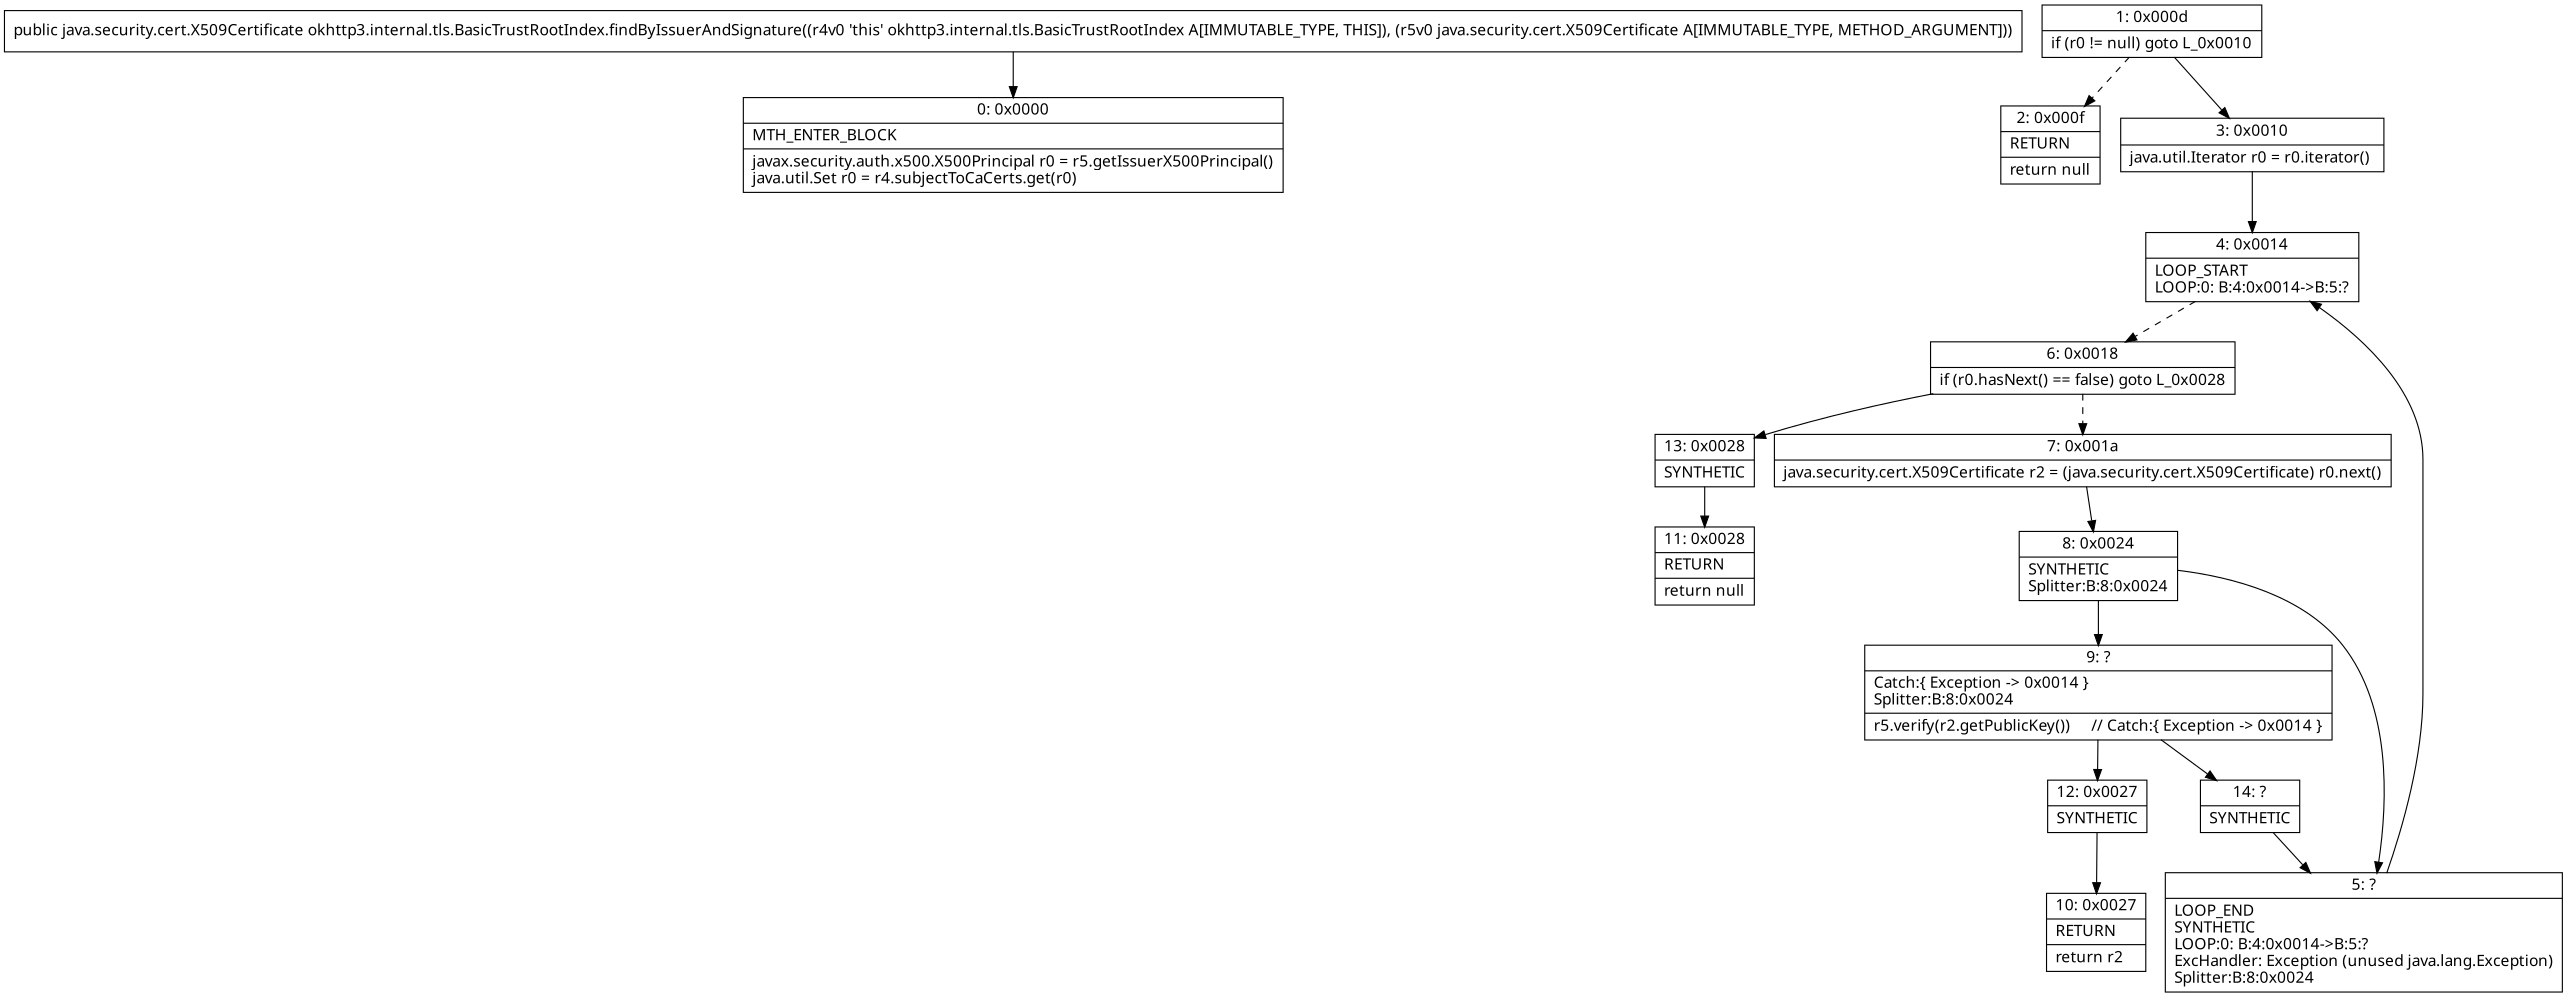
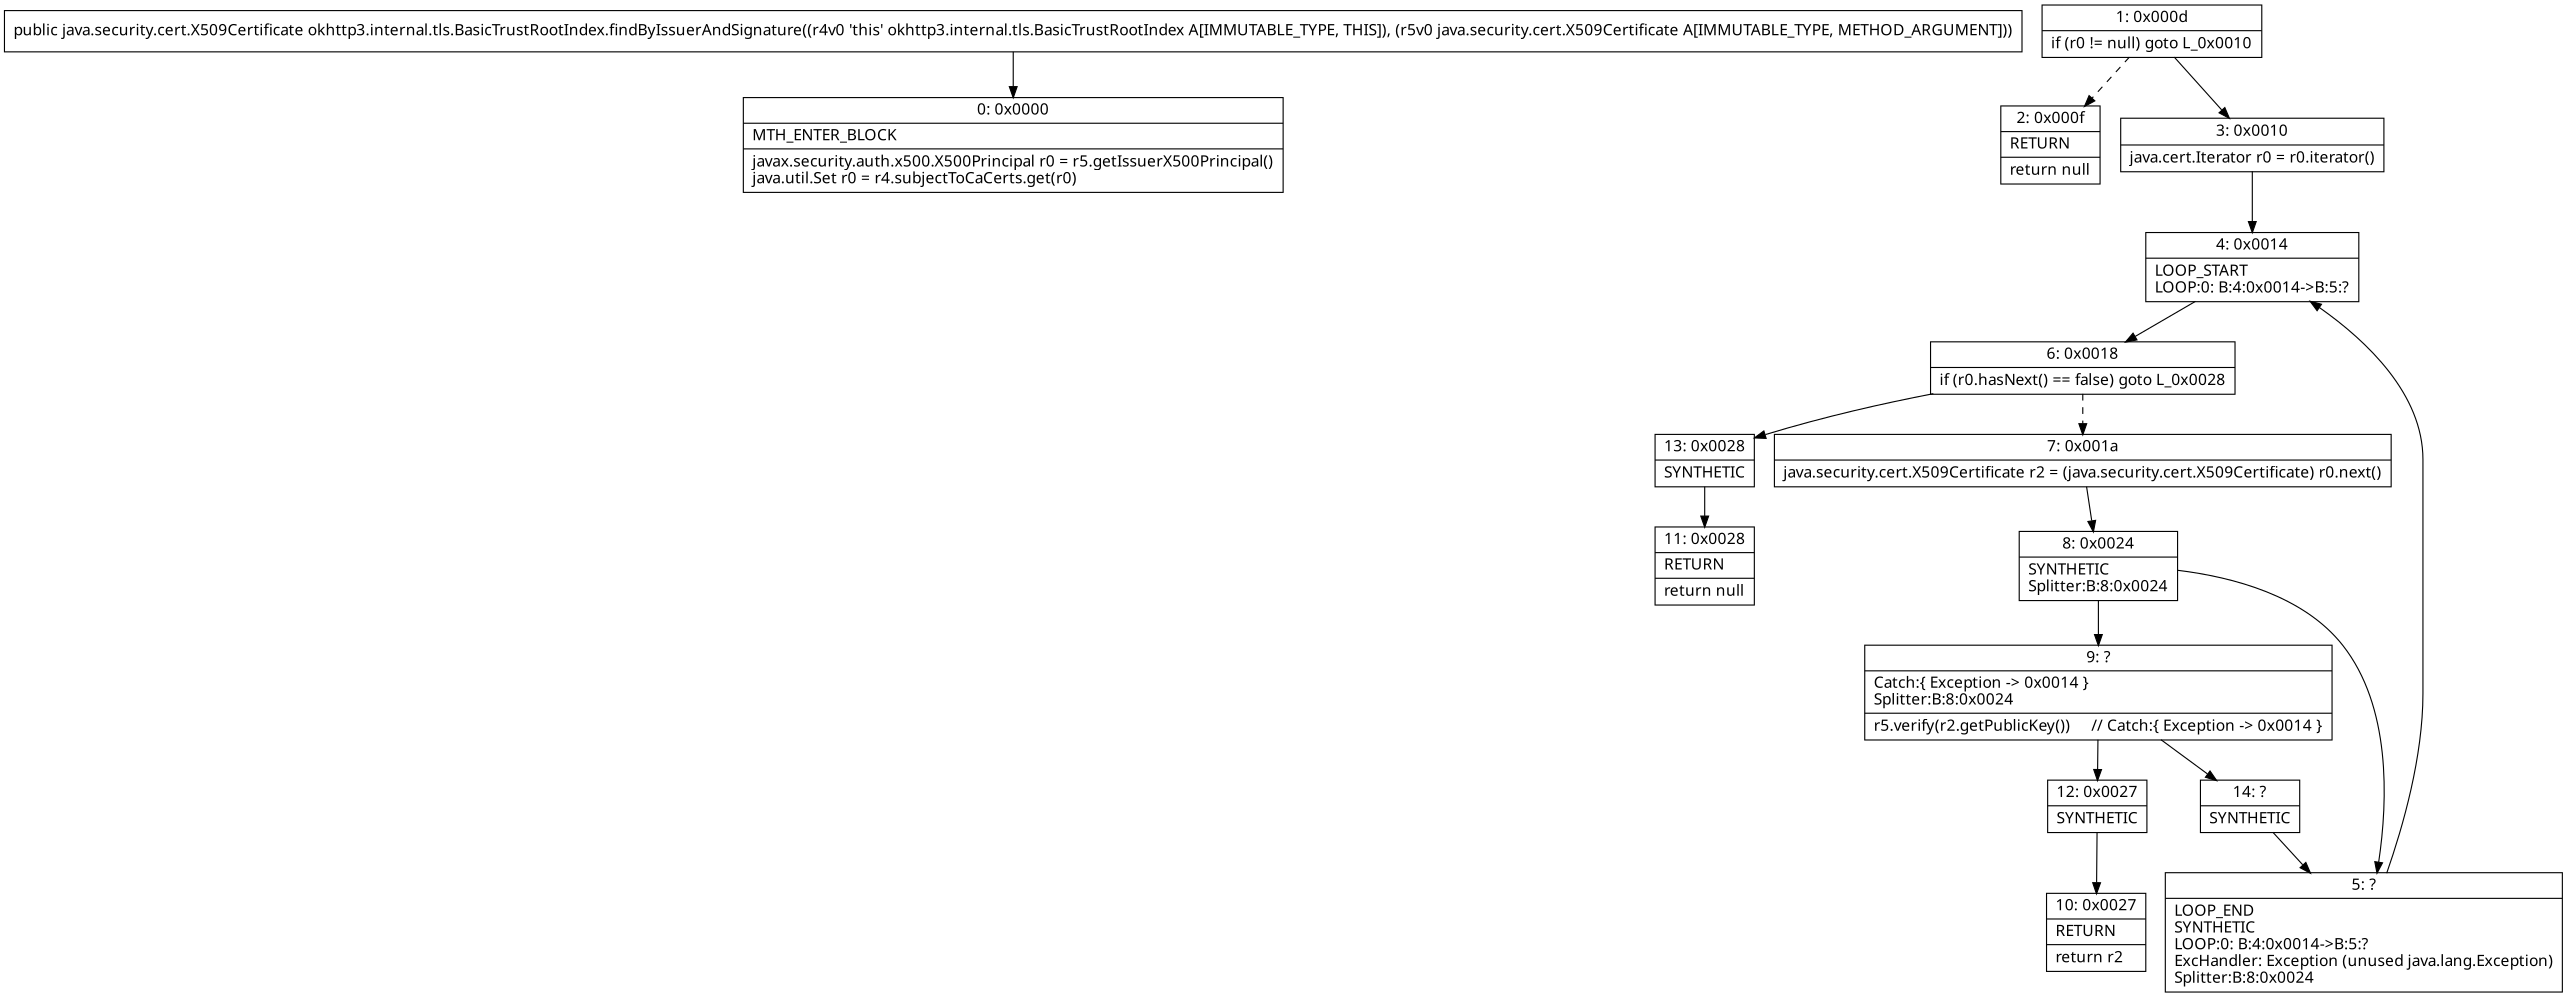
node "3: 0x0010": text "java.util.Iterator r0 = r0.iterator()" -> "java.cert.Iterator r0 = r0.iterator()"
edge "4: 0x0014" -> "6: 0x0018": style dashed -> solid
